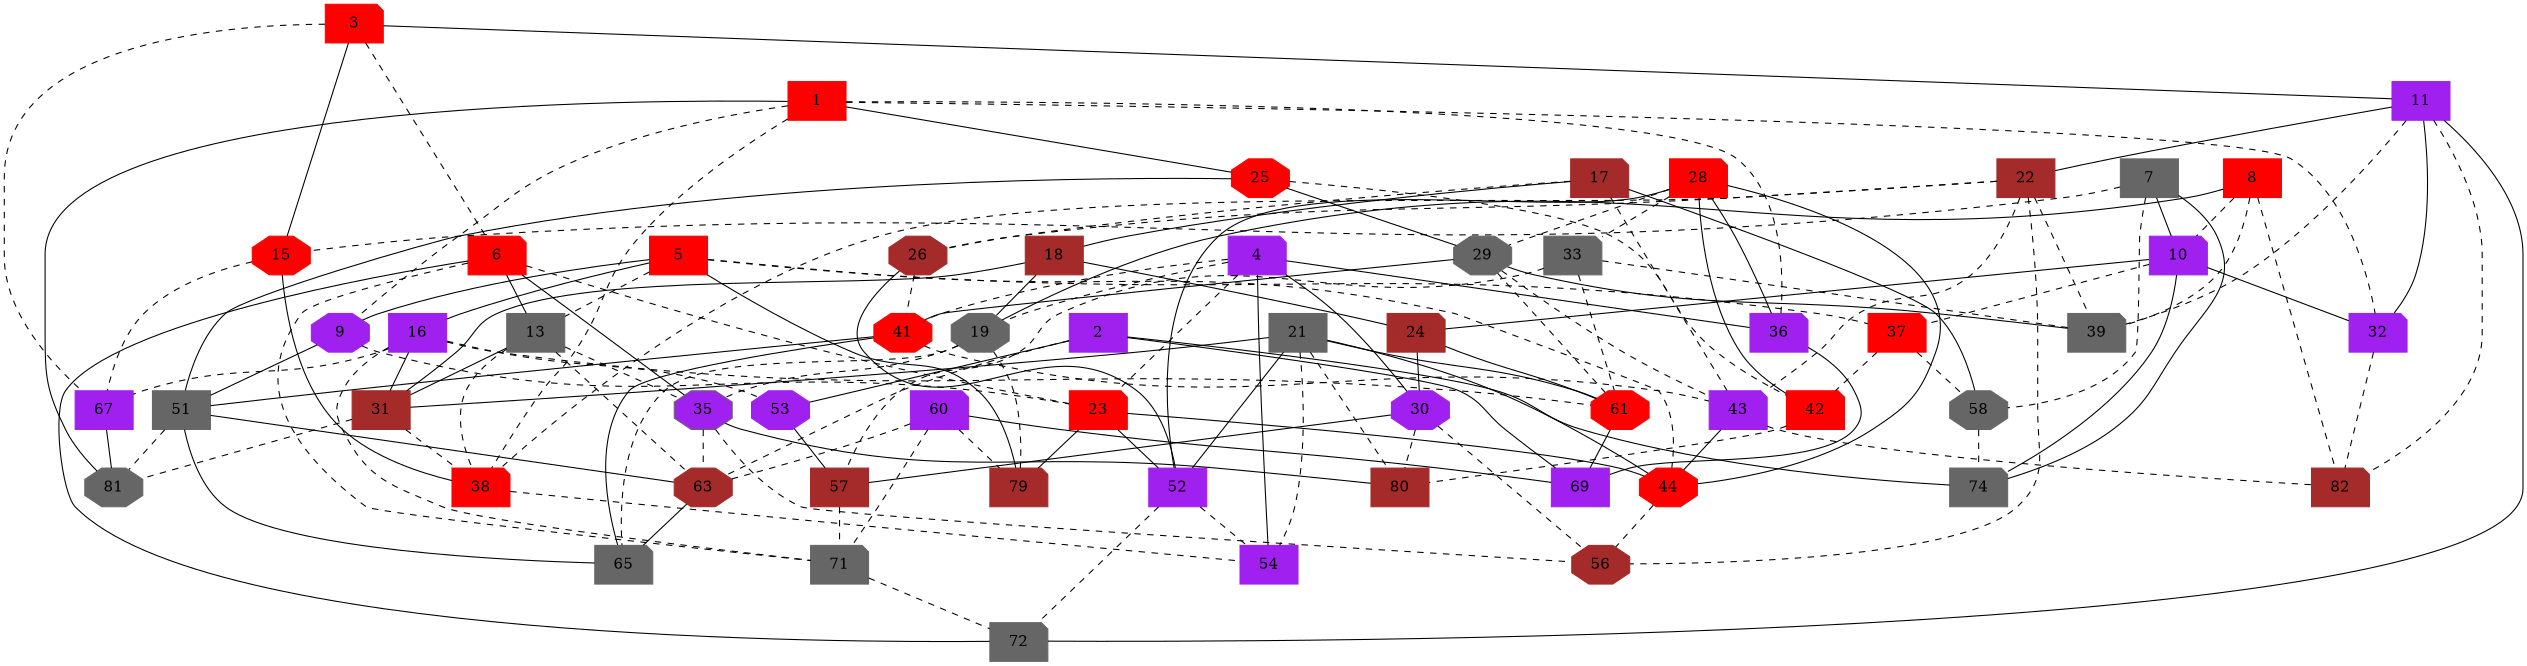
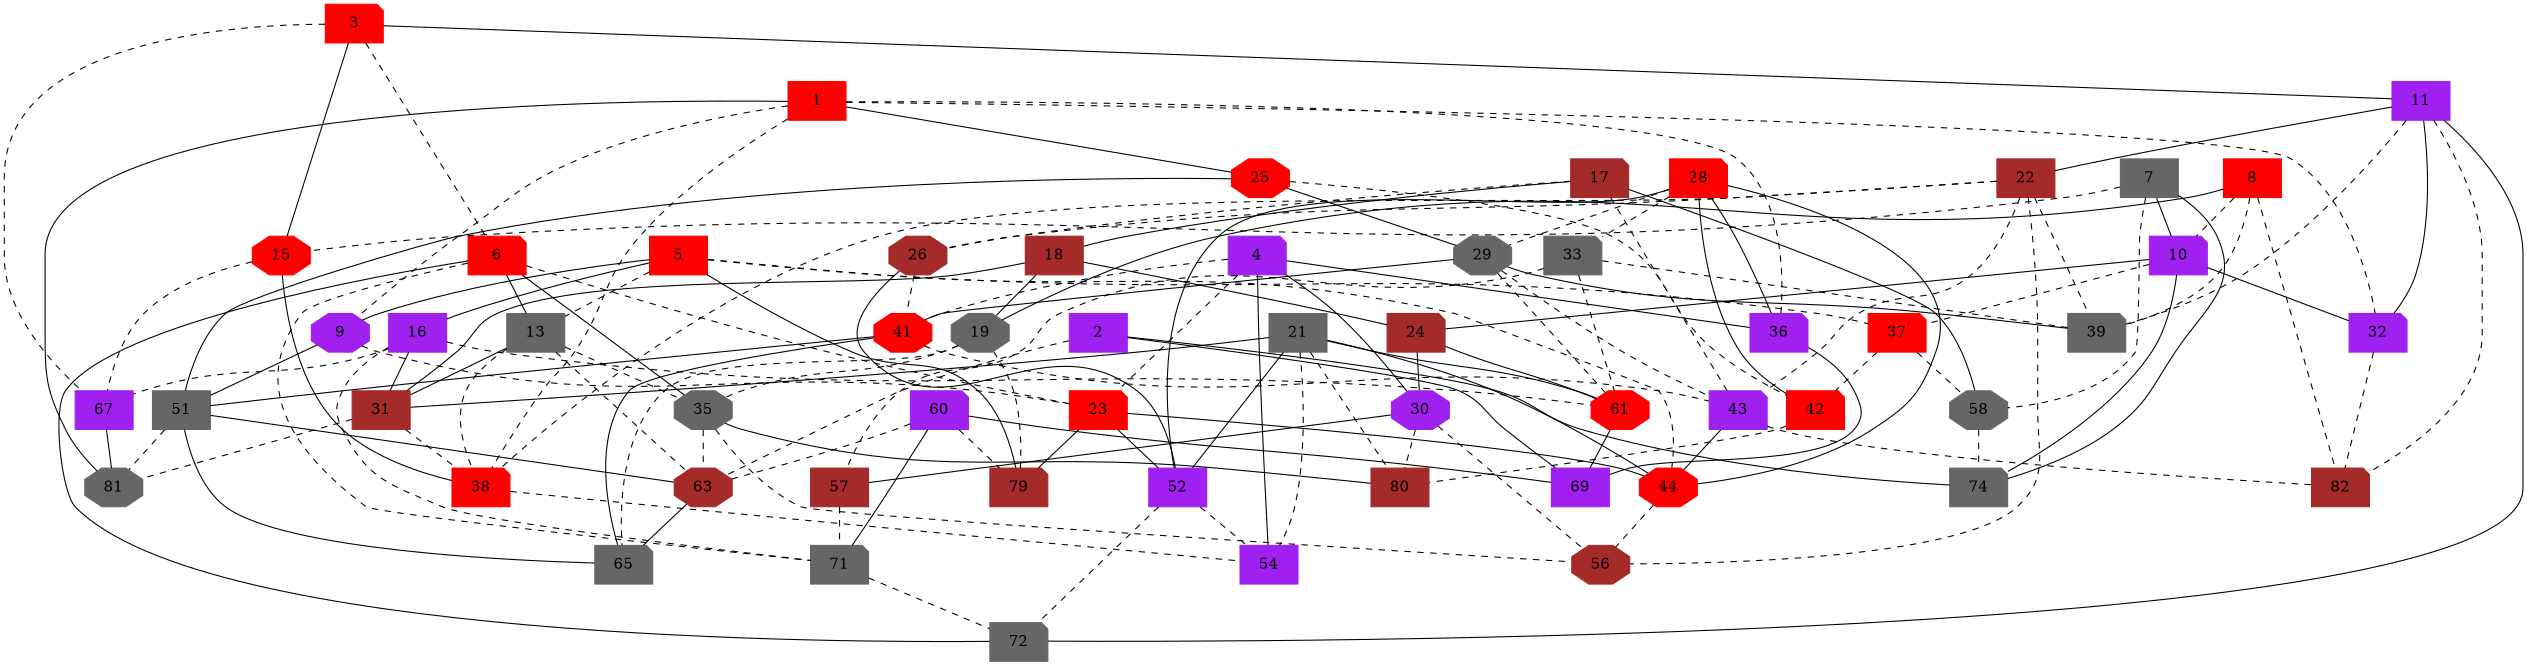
edge "4" -- "19": removed
node "35": fillcolor purple -> gray40
node "53": removed
edge "60" -- "71": style dashed -> solid
